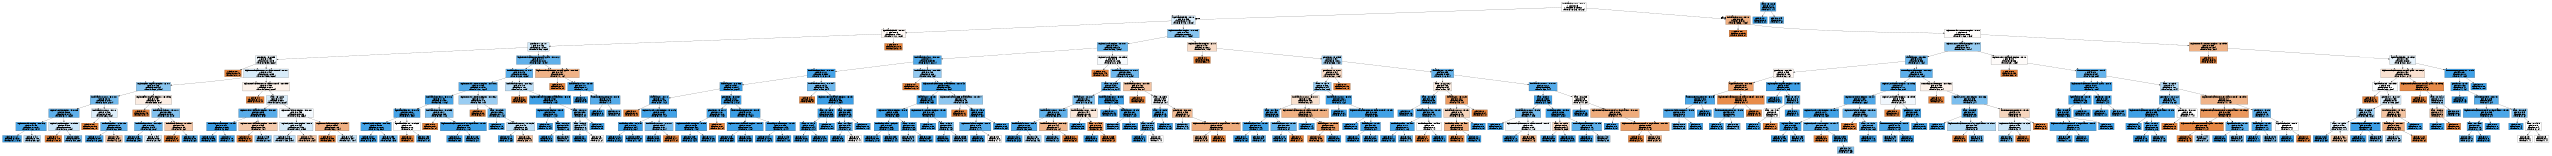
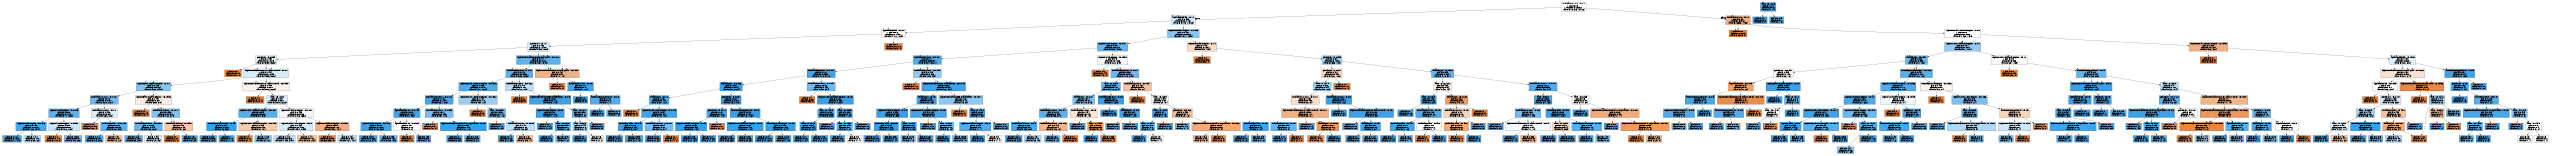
node "gini = 0.0 samples = 2515 value = [2515, 0]": label "gini = 0.0 samples = 2515 value = [2515, 0]" -> "quals = 0.0 samples = 2515 value = [2515, 0]"
edge "date <= 194.0 gini = 0.444 samples = 9 value = [3, 6]" -> "date <= 89.0 gini = 0.444 samples = 3 value = [2, 1]": now "date <= 194.0 gini = 0.444 samples = 9 value = [3, 6]" -> "gini = 0.128 samples = 87 value = [81, 6]"
node "date <= 145.0 gini = 0.153 samples = 36 value = [3, 33]": removed
edge "date <= 169.5 gini = 0.018 samples = 335 value = [3, 332]" -> "gini = 0.0 samples = 91 value = [0, 91]": now "date <= 169.5 gini = 0.083 samples = 23 value = [1, 22]" -> "gini = 0.0 samples = 91 value = [0, 91]"
edge "gini = 0.461 samples = 144 value = [92, 52]" -> "date <= 169.5 gini = 0.497 samples = 205 value = [94, 111]": reversed
node "gini = 0.095 assessment = 20 value = [1, 19]": label "gini = 0.095 assessment = 20 value = [1, 19]" -> "gini = 0.095 samples = 20 value = [1, 19]"
node "gini = 0.444 quals = 3 value = [1, 2]": label "gini = 0.444 quals = 3 value = [1, 2]" -> "gini = 0.444 samples = 3 value = [1, 2]"
edge "gini = 0.059 samples = 66 value = [2, 64]" -> "gini = 0.404 samples = 96 value = [27, 69]": now "date <= 197.5 gini = 0.23 samples = 211 value = [28, 183]" -> "gini = 0.404 samples = 96 value = [27, 69]"
